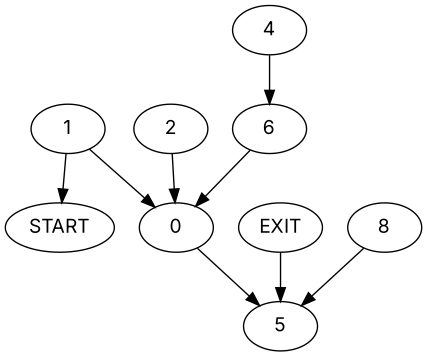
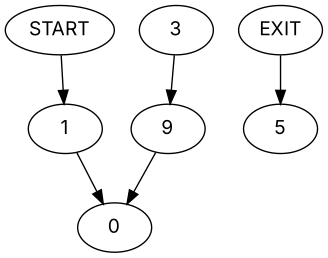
node "4": label "4" -> "3"
node "2": removed
node "6": label "6" -> "9"
edge "1" -> "START": reversed
node "8": removed
edge "0" -> "5": removed
